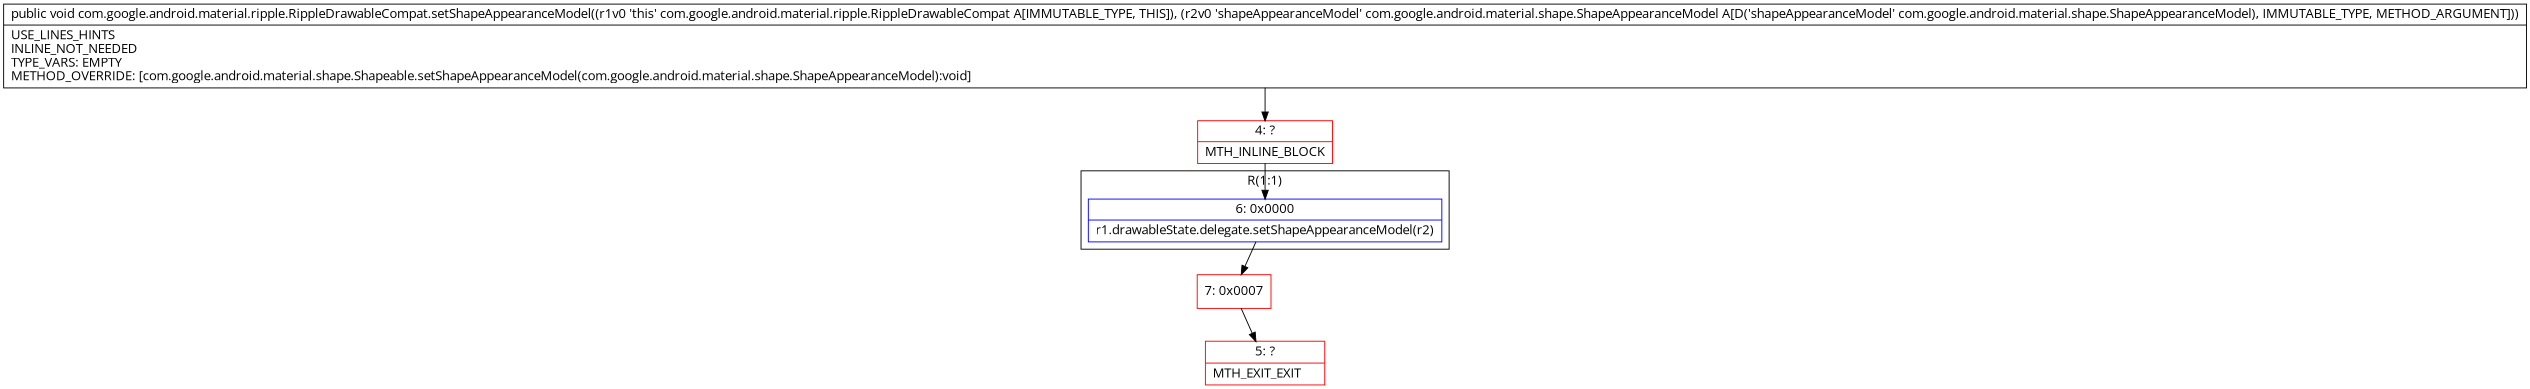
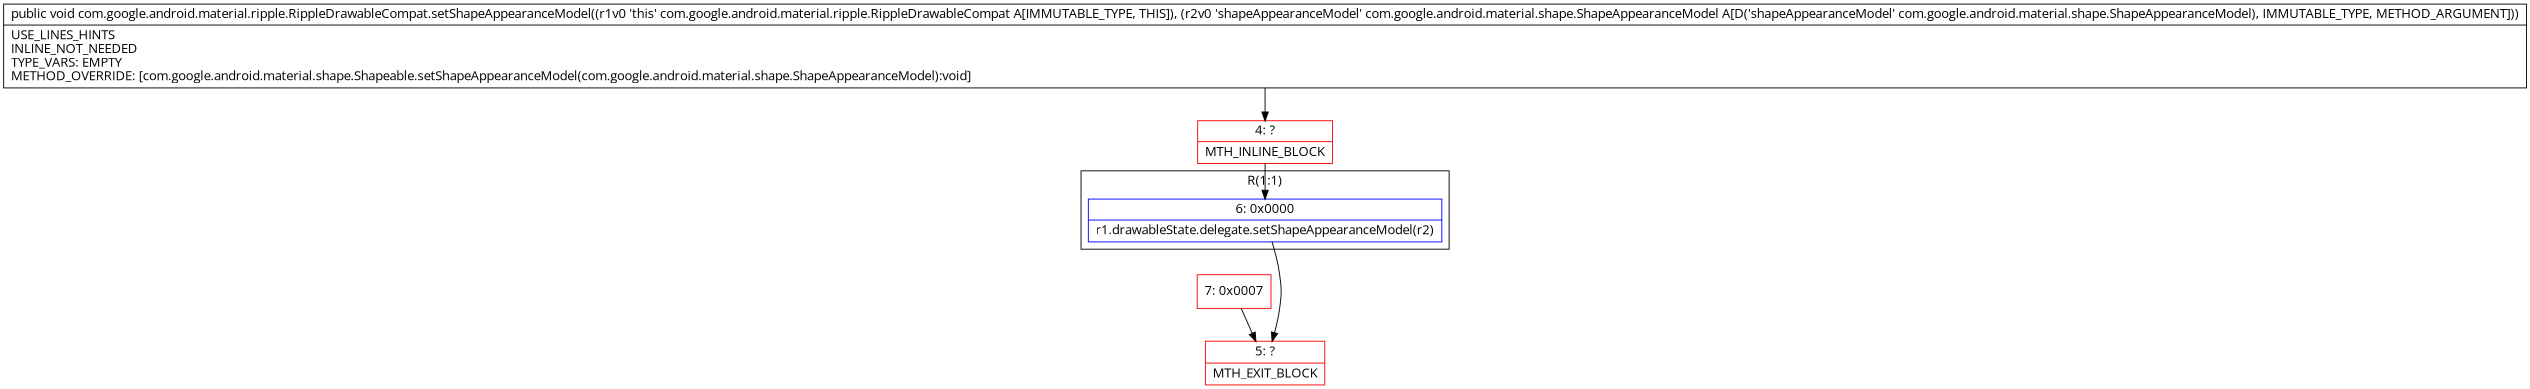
edge "6: 0x0000" -> "7: 0x0007": now "6: 0x0000" -> "5: ?"
node "5: ?": text "MTH_EXIT_EXIT" -> "MTH_EXIT_BLOCK"
